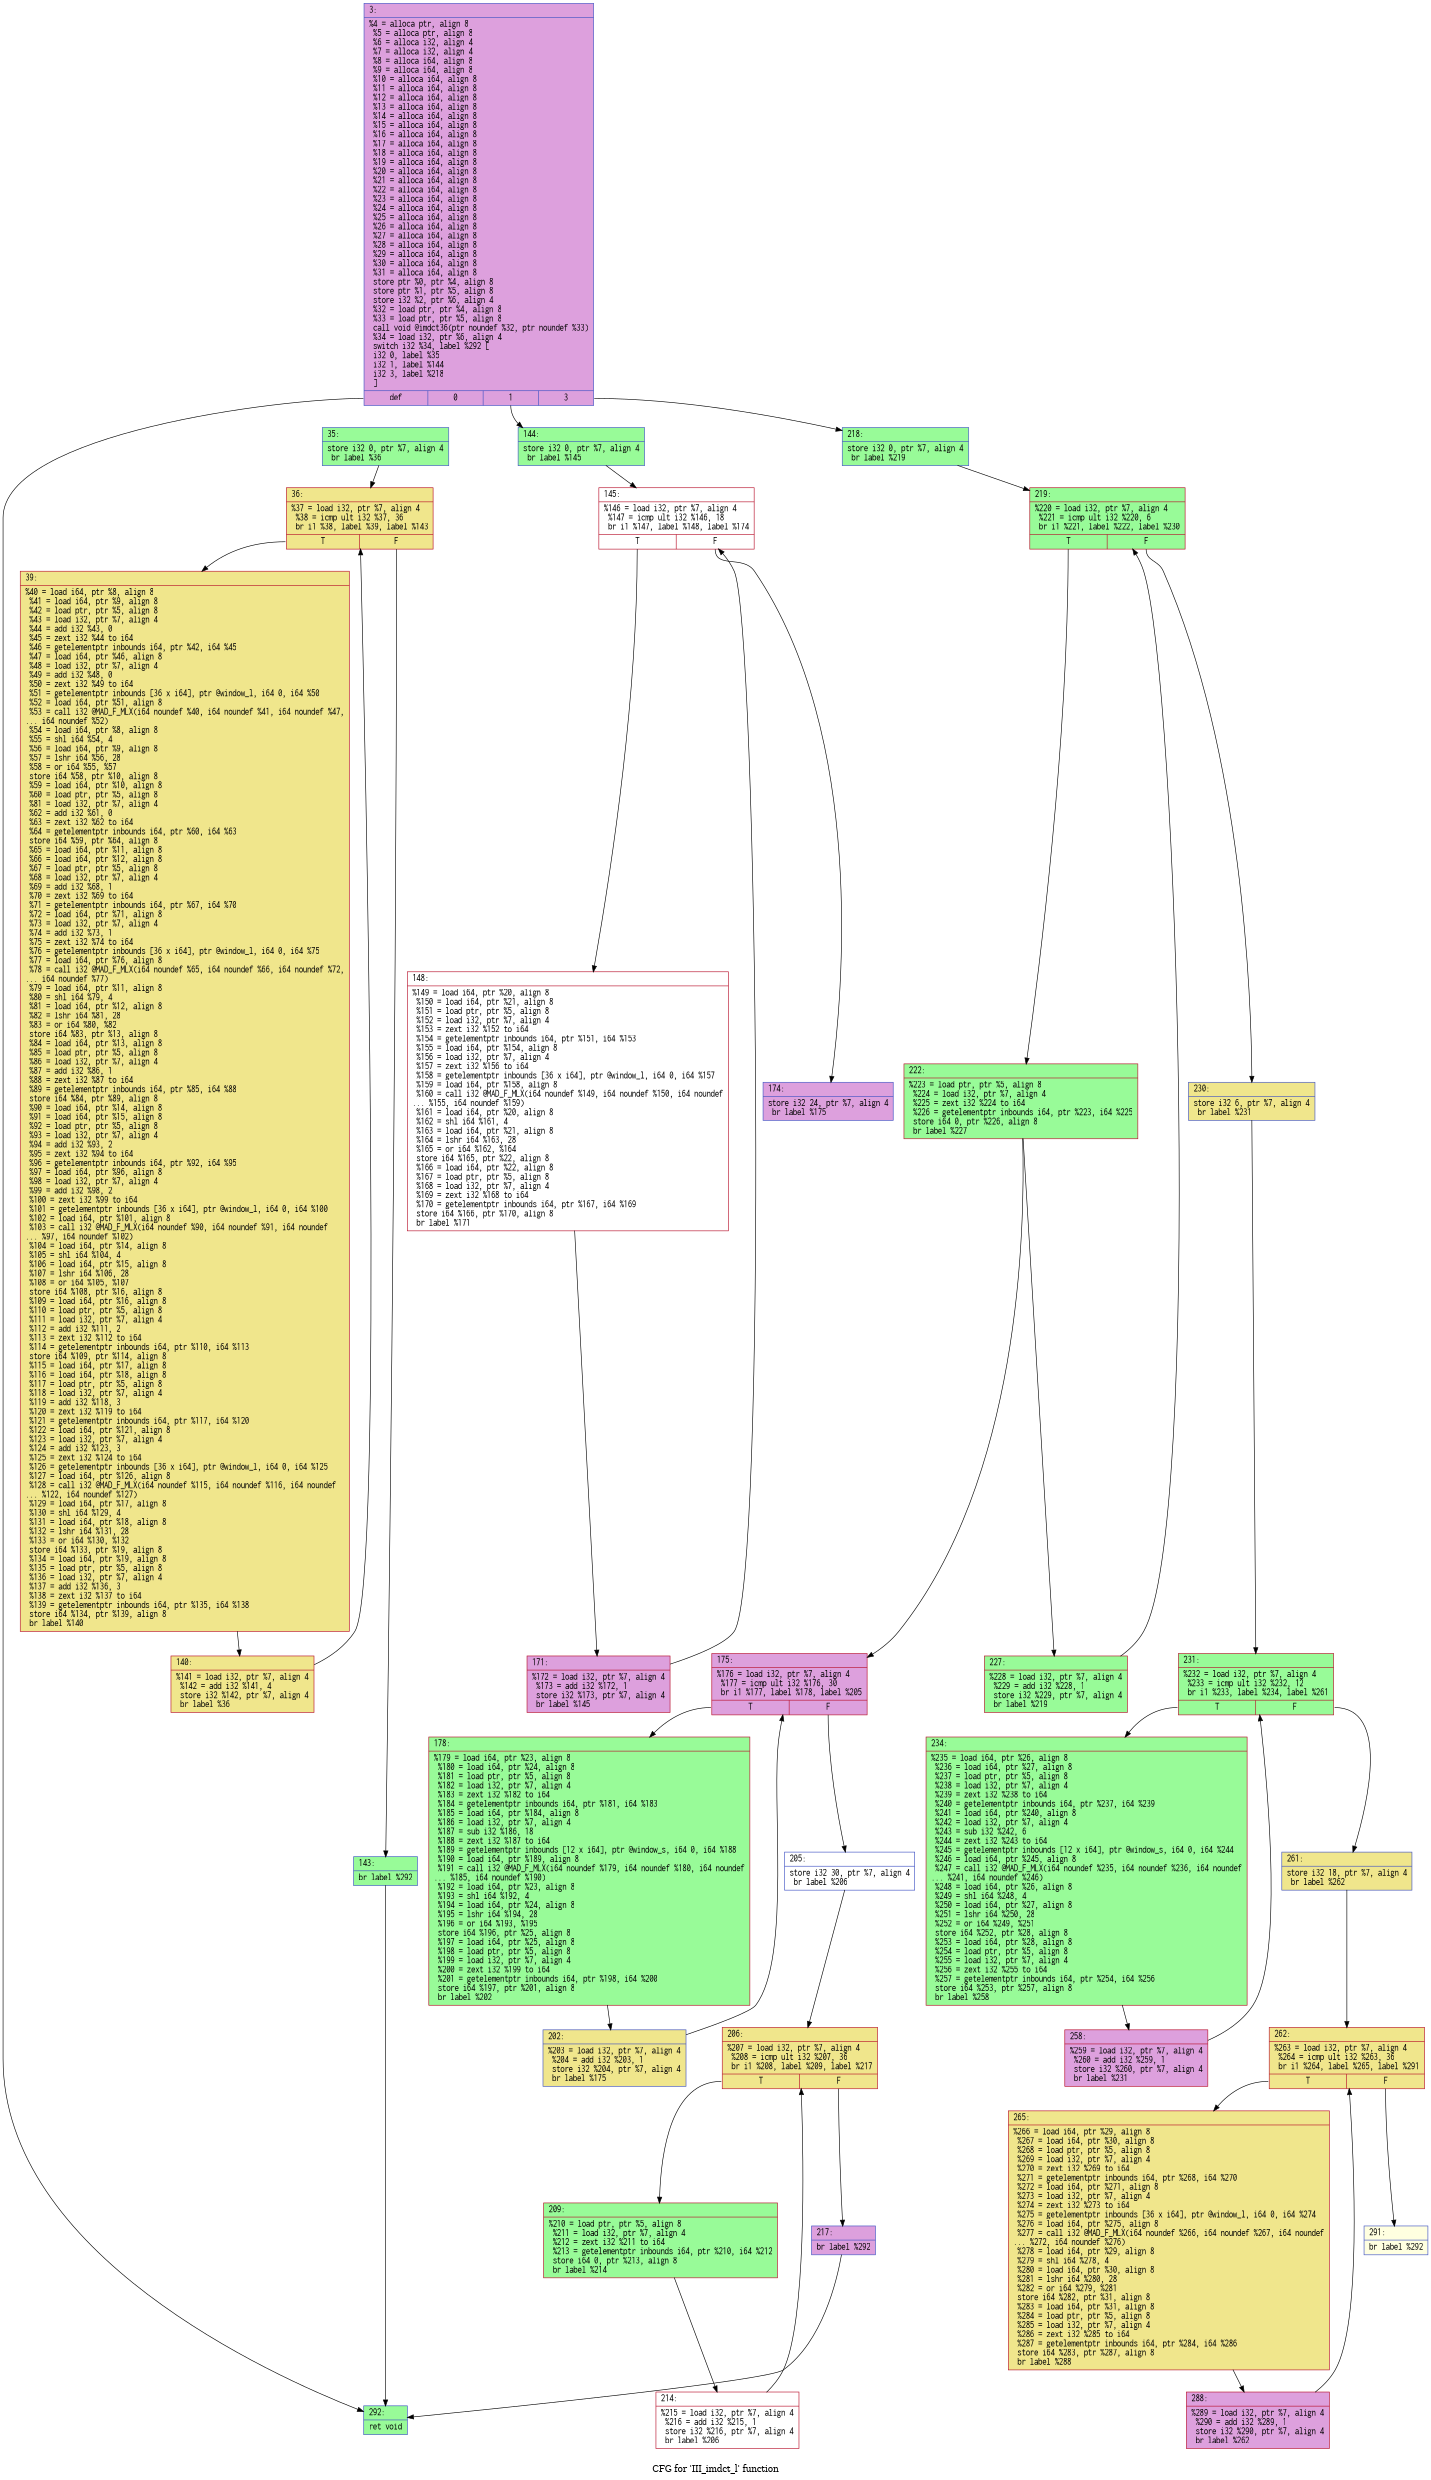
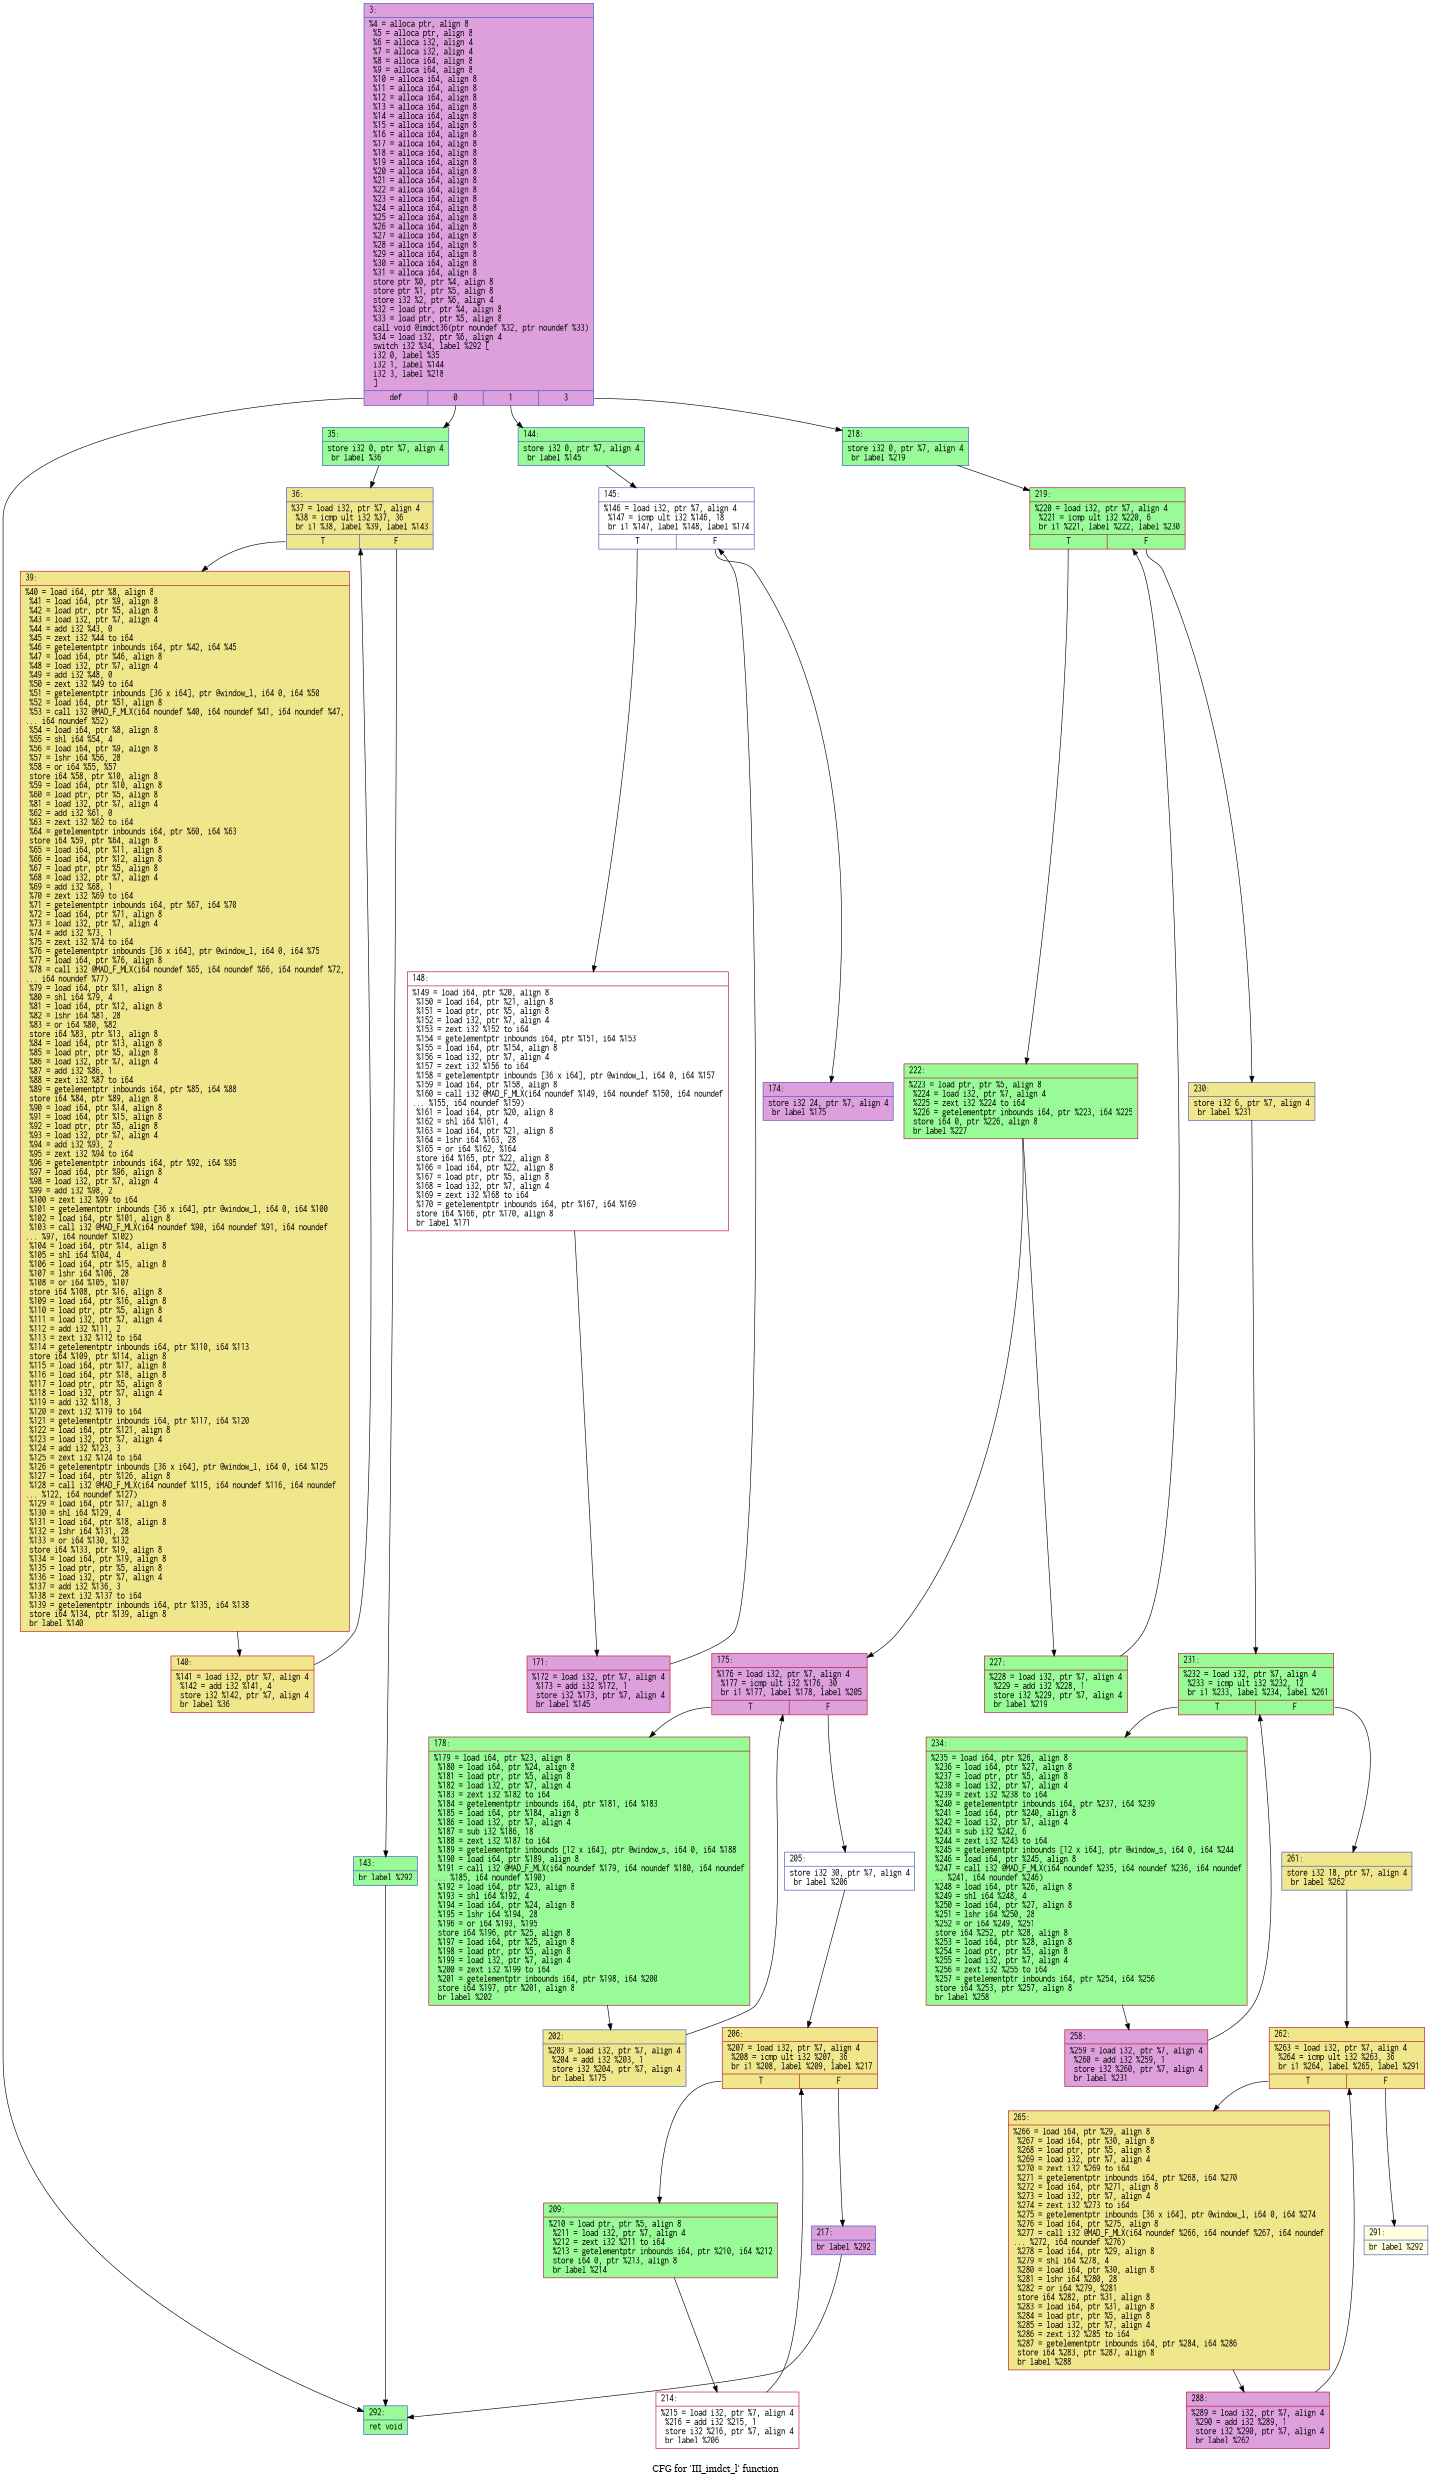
edge "3:" -> "35:": added
node "36:": color #b70d28ff -> #3d50c3ff
node "145:": color #b70d28ff -> #3d50c3ff
